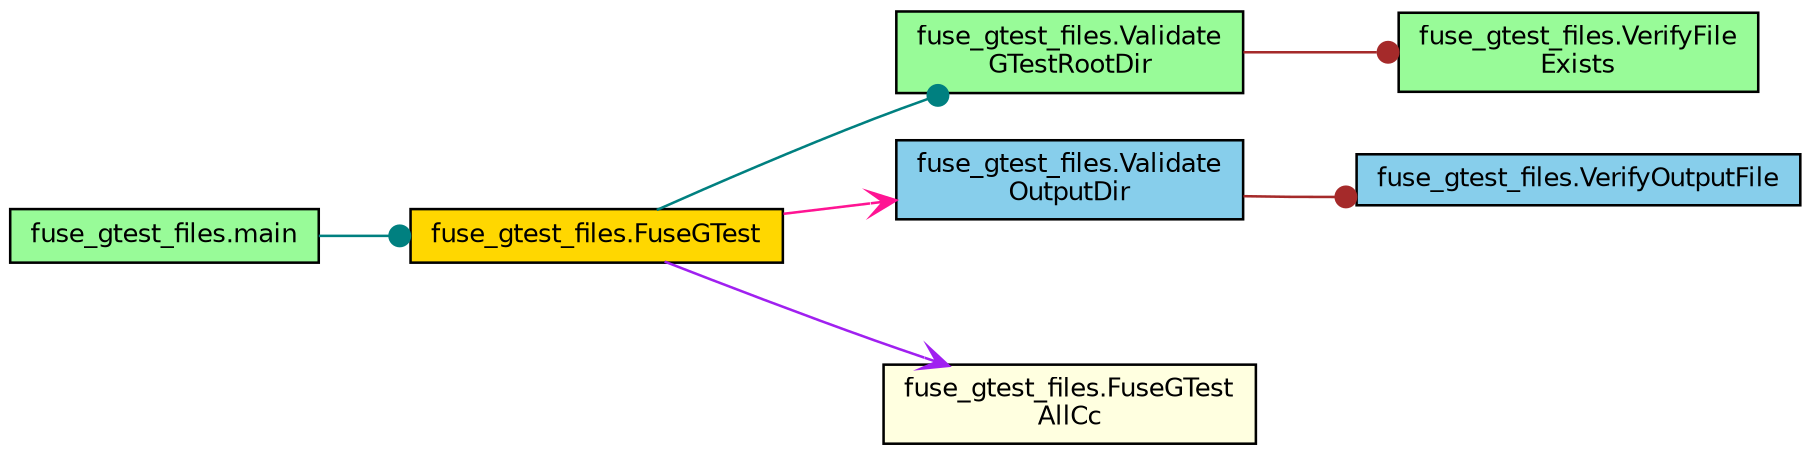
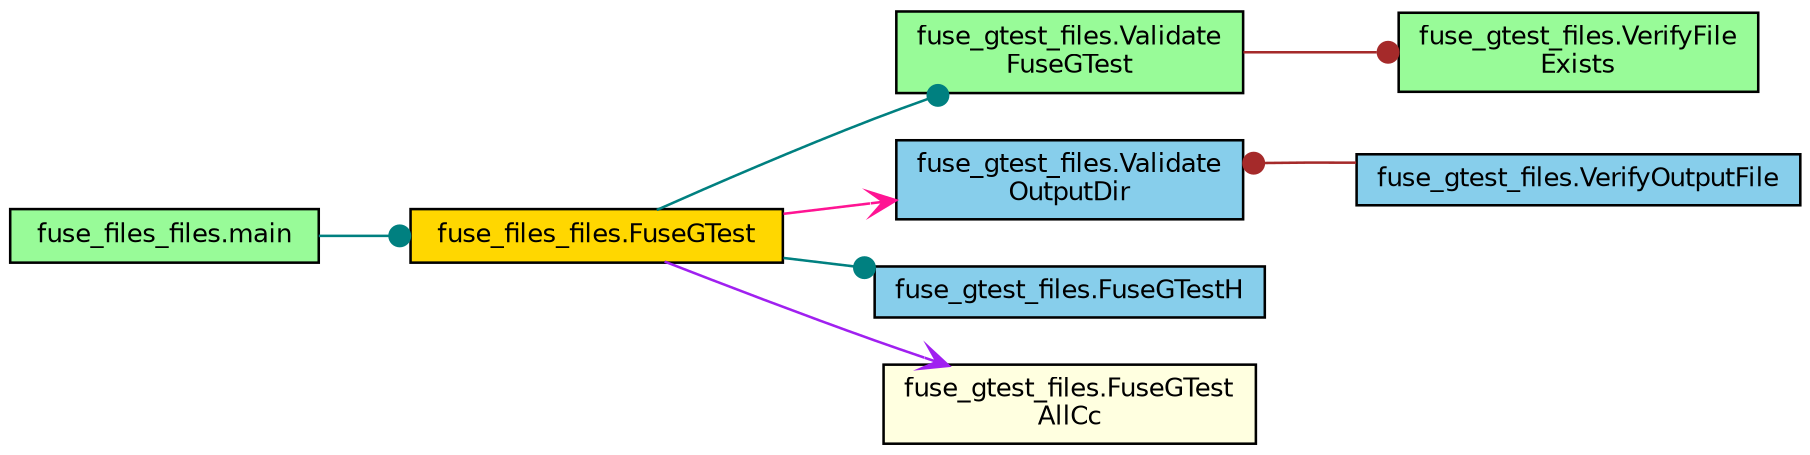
node "fuse_gtest_files.Validate GTestRootDir": label "fuse_gtest_files.Validate GTestRootDir" -> "fuse_gtest_files.Validate FuseGTest"
edge "fuse_gtest_files.Validate OutputDir" -> "fuse_gtest_files.VerifyOutputFile": reversed
node "fuse_gtest_files.main": label "fuse_gtest_files.main" -> "fuse_files_files.main"
node "fuse_gtest_files.FuseGTest": label "fuse_gtest_files.FuseGTest" -> "fuse_files_files.FuseGTest"
node "fuse_gtest_files.FuseGTestH": added
